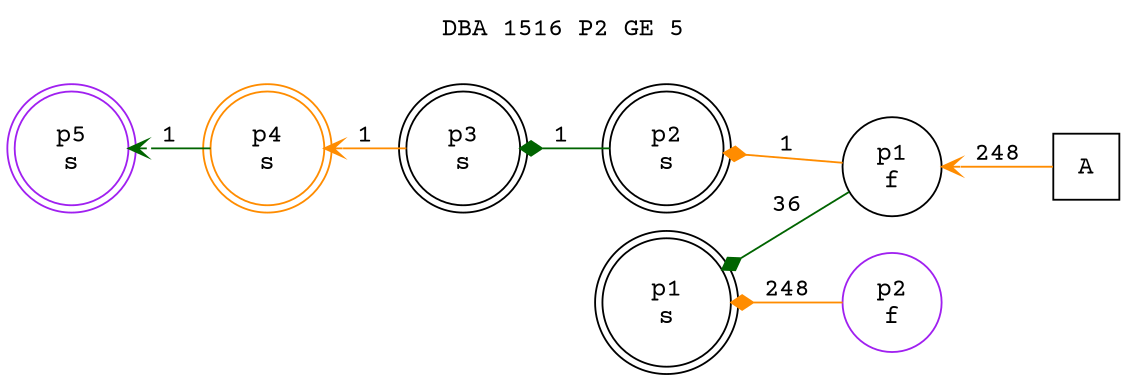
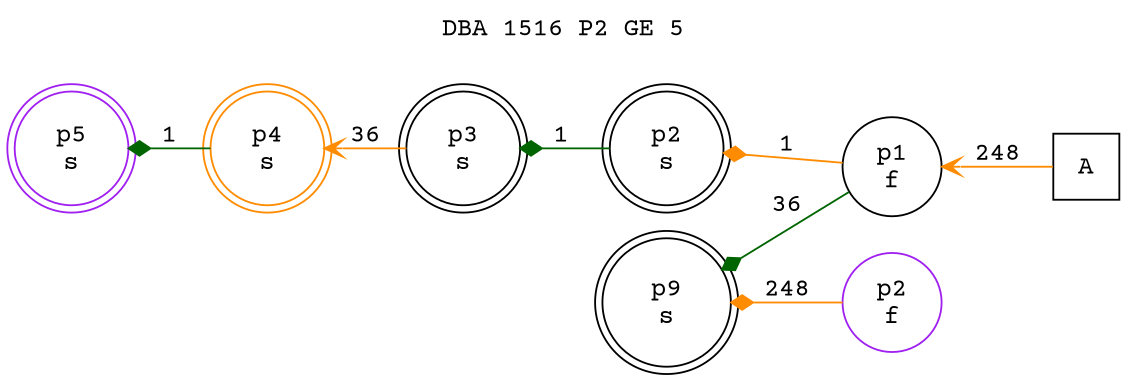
edge "p3 s" -> "p4 s": label "1" -> "36"
edge "p4 s" -> "p5 s": arrowhead vee -> diamond
node "p1 s": label "p1 s" -> "p9 s"
